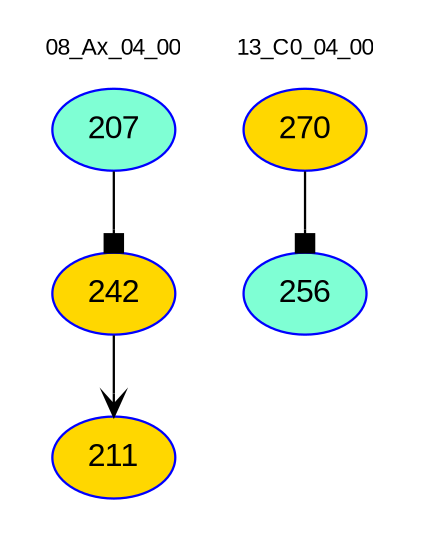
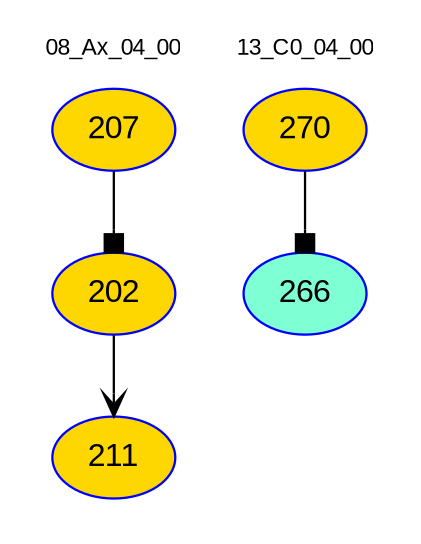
node "207": fillcolor aquamarine -> gold
node "242": label "242" -> "202"
node "256": label "256" -> "266"
